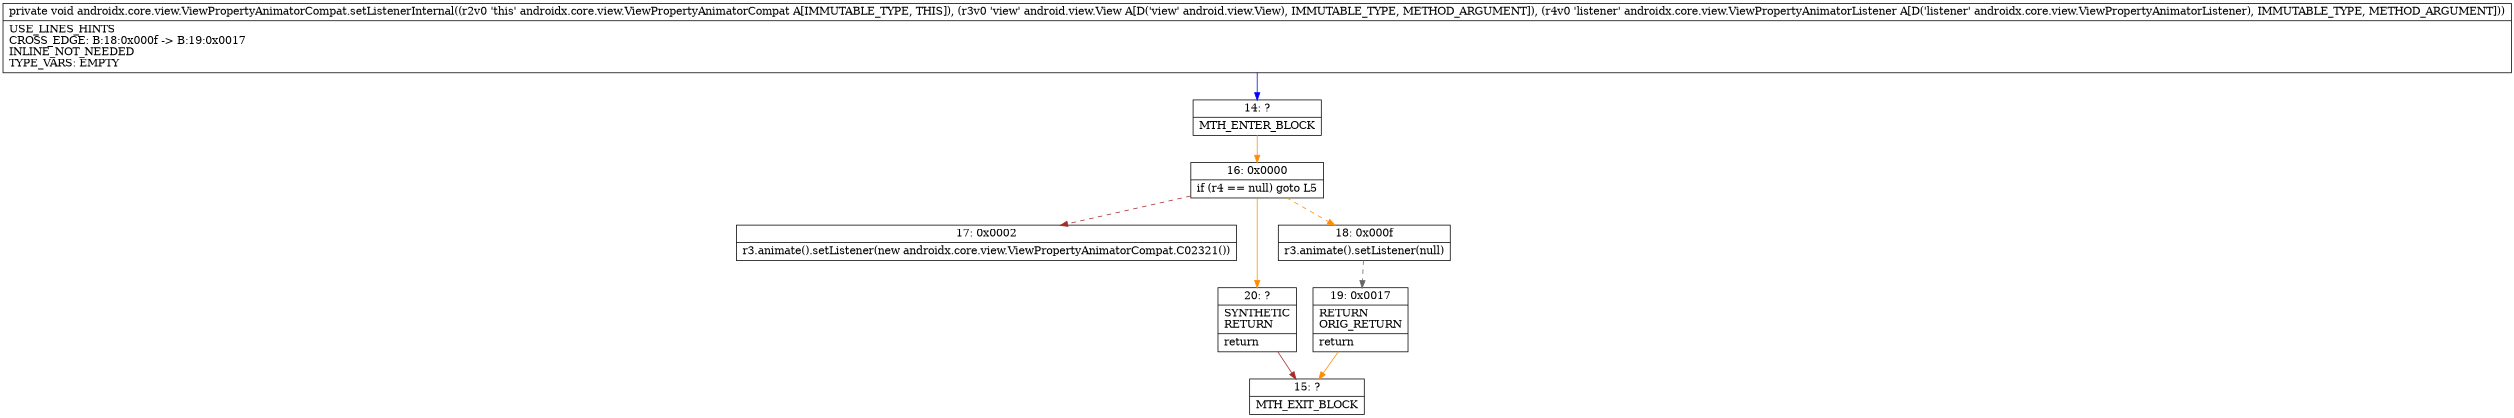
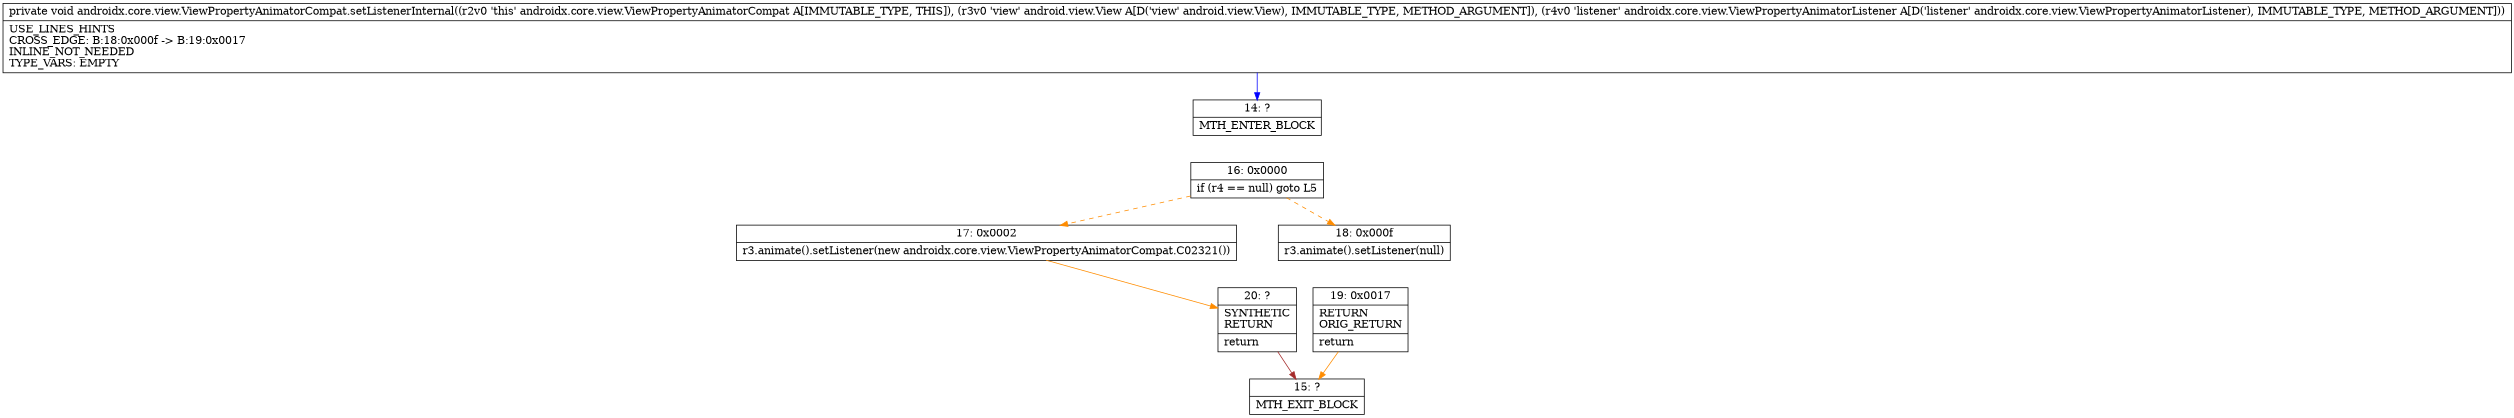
edge "14: ?" -> "16: 0x0000": removed
edge "16: 0x0000" -> "17: 0x0002": color brown -> darkorange
edge "16: 0x0000" -> "20: ?": now "17: 0x0002" -> "20: ?"
edge "18: 0x000f" -> "19: 0x0017": removed
